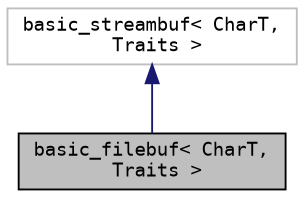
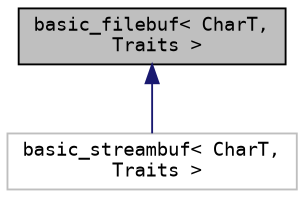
edge "basic_filebuf< CharT, Traits >" -> "basic_streambuf< CharT, Traits >": reversed
